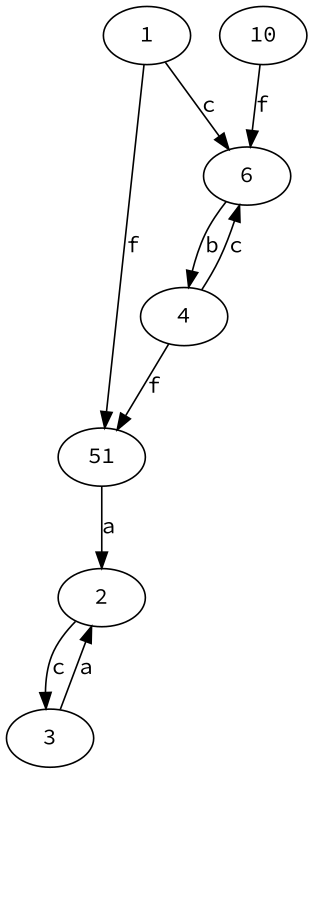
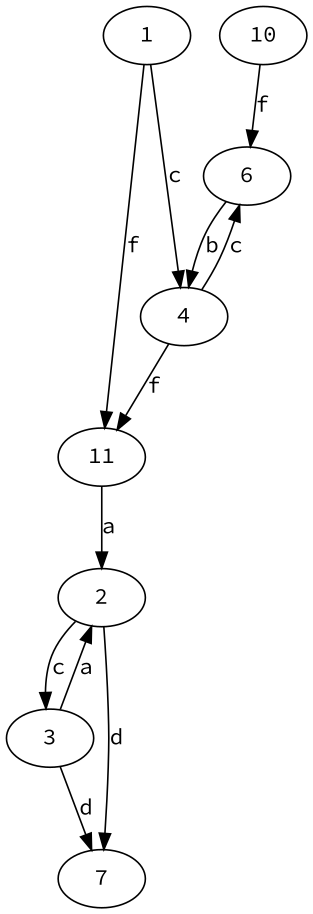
edge "1" -> "6": now "1" -> "4"
node "51": label "51" -> "11"
node "7": added
